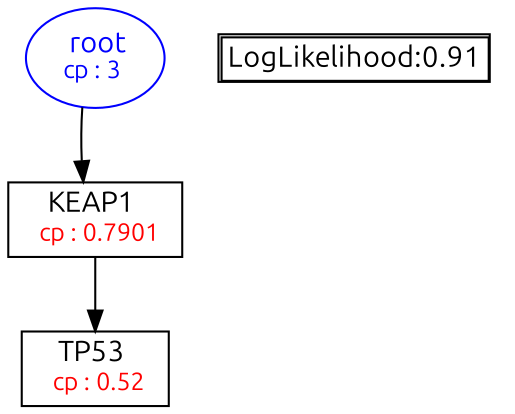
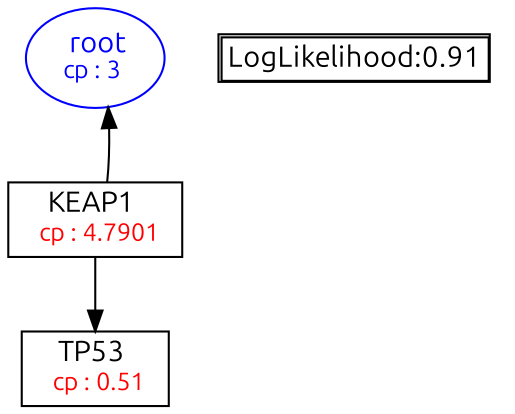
edge "root" -> "KEAP1": reversed
node "KEAP1": text "cp : 0.7901" -> "cp : 4.7901"
node "TP53": text "cp : 0.52" -> "cp : 0.51"
